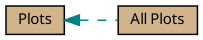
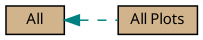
node "Plots": label "Plots" -> "All"
